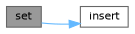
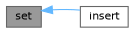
edge "set" -> "insert": reversed
